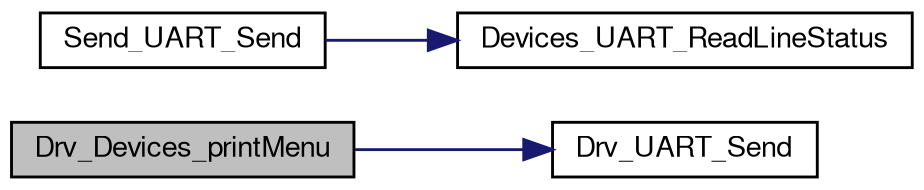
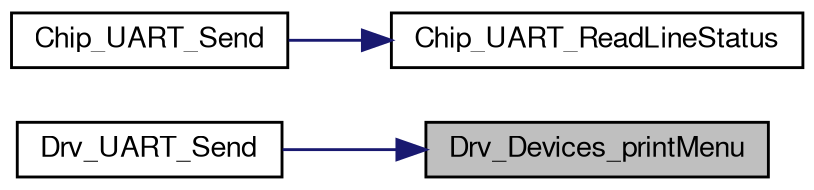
node "Send_UART_Send": label "Send_UART_Send" -> "Chip_UART_Send"
node "Devices_UART_ReadLineStatus": label "Devices_UART_ReadLineStatus" -> "Chip_UART_ReadLineStatus"
edge "Drv_Devices_printMenu" -> "Drv_UART_Send": reversed
